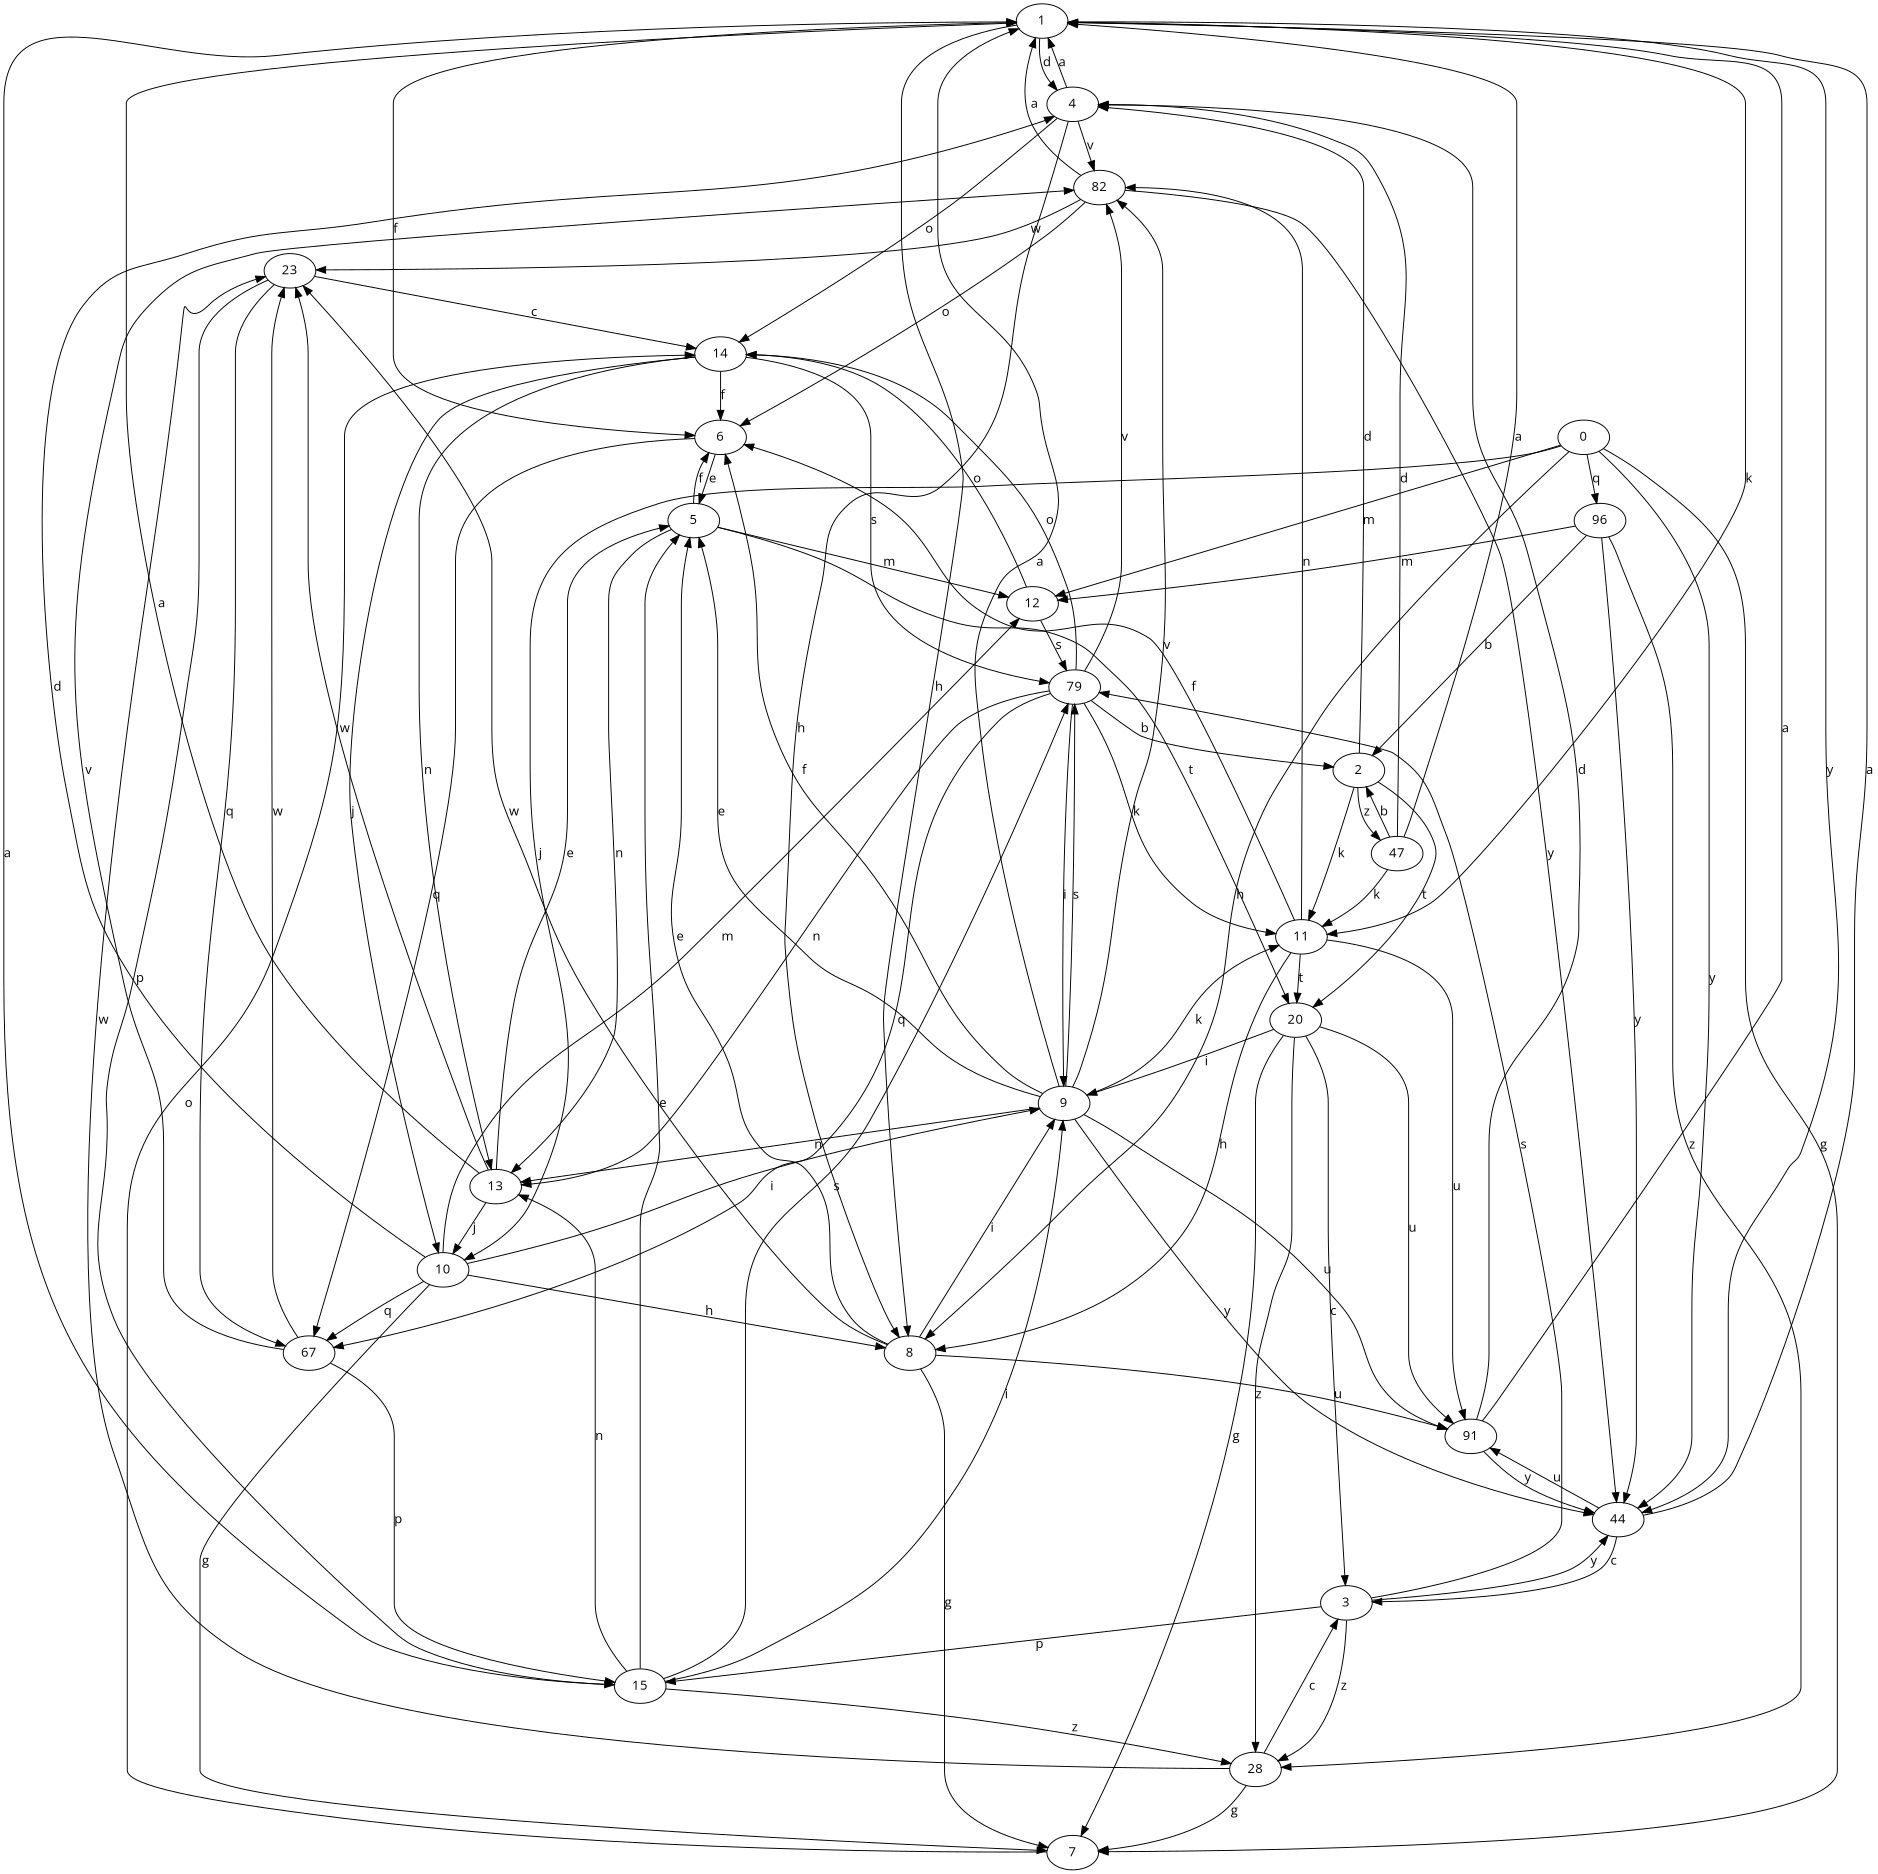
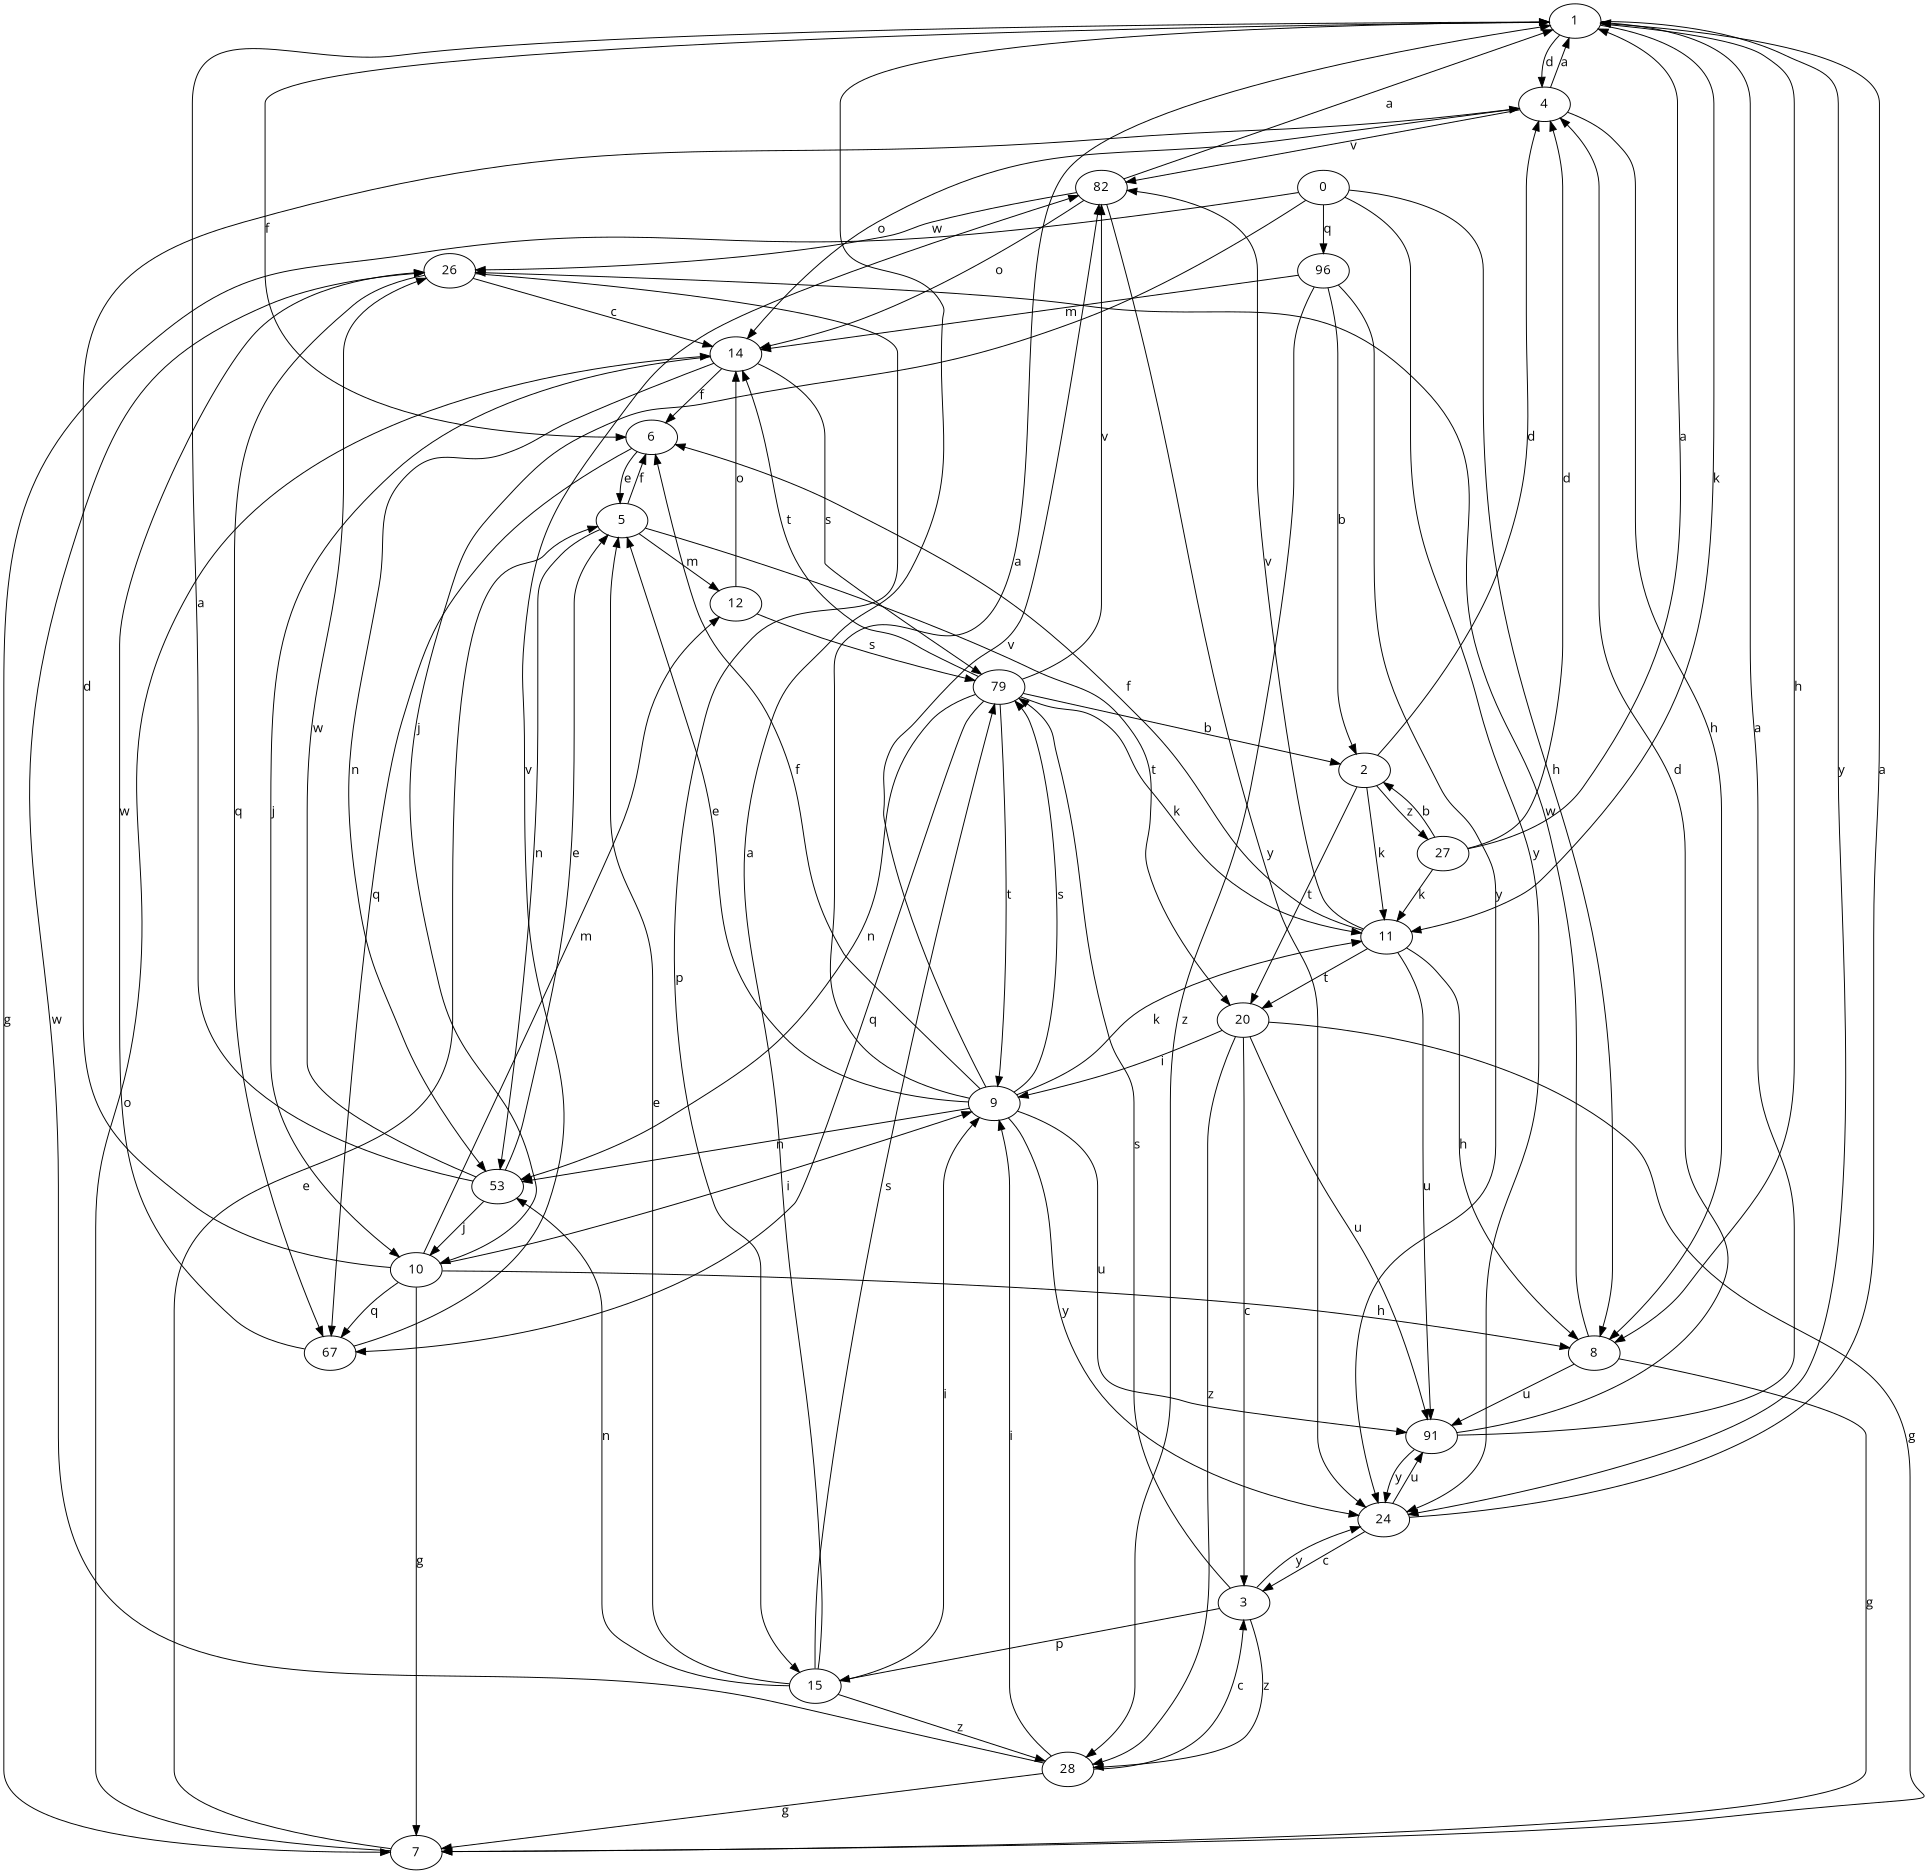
node "23": label "23" -> "26"
edge "82" -> "6": now "82" -> "14"
edge "0" -> "12": removed, label "m"
edge "79" -> "14": label "o" -> "t"
edge "11" -> "82": label "n" -> "v"
edge "96" -> "12": now "96" -> "14"
node "47": label "47" -> "27"
edge "79" -> "9": label "i" -> "t"
edge "8" -> "5": now "7" -> "5"
node "13": label "13" -> "53"
edge "8" -> "9": now "28" -> "9"
node "44": label "44" -> "24"
edge "67" -> "15": removed, label "p"
